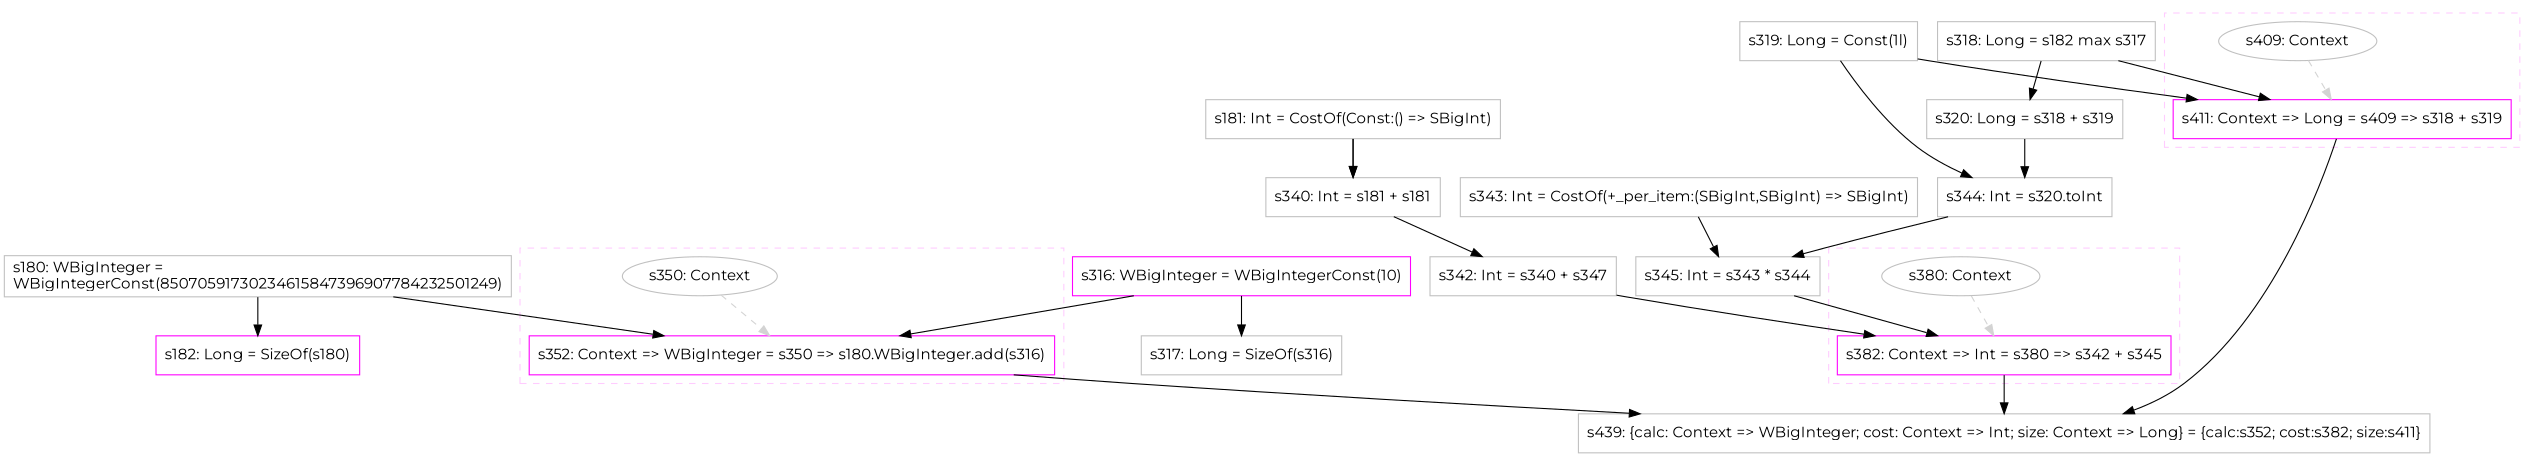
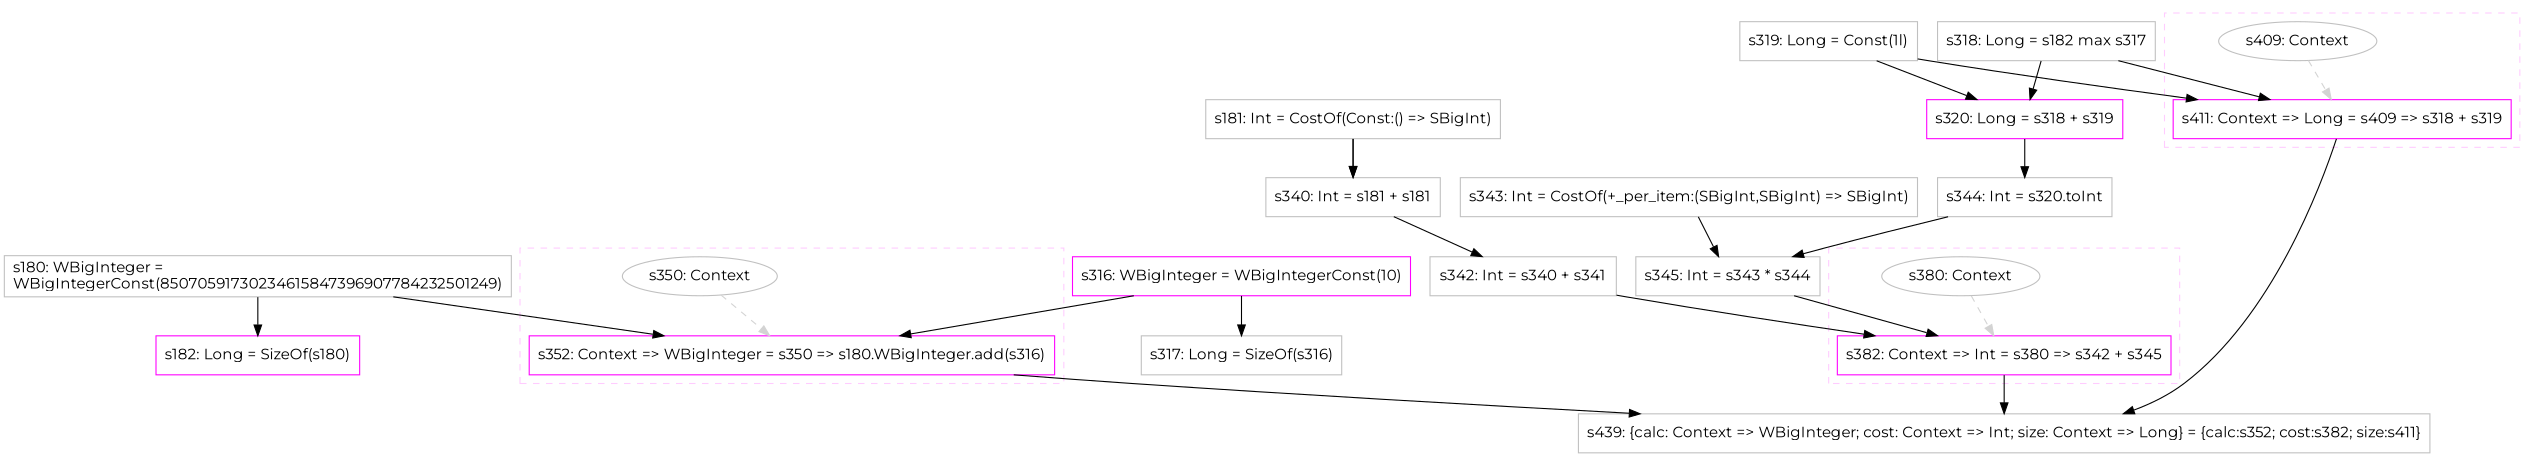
node "s320: Long = s318 + s319": color gray -> magenta
edge "s319: Long = Const(1l)" -> "s344: Int = s320.toInt": now "s319: Long = Const(1l)" -> "s320: Long = s318 + s319"
node "s342: Int = s340 + s347": label "s342: Int = s340 + s347" -> "s342: Int = s340 + s341"
